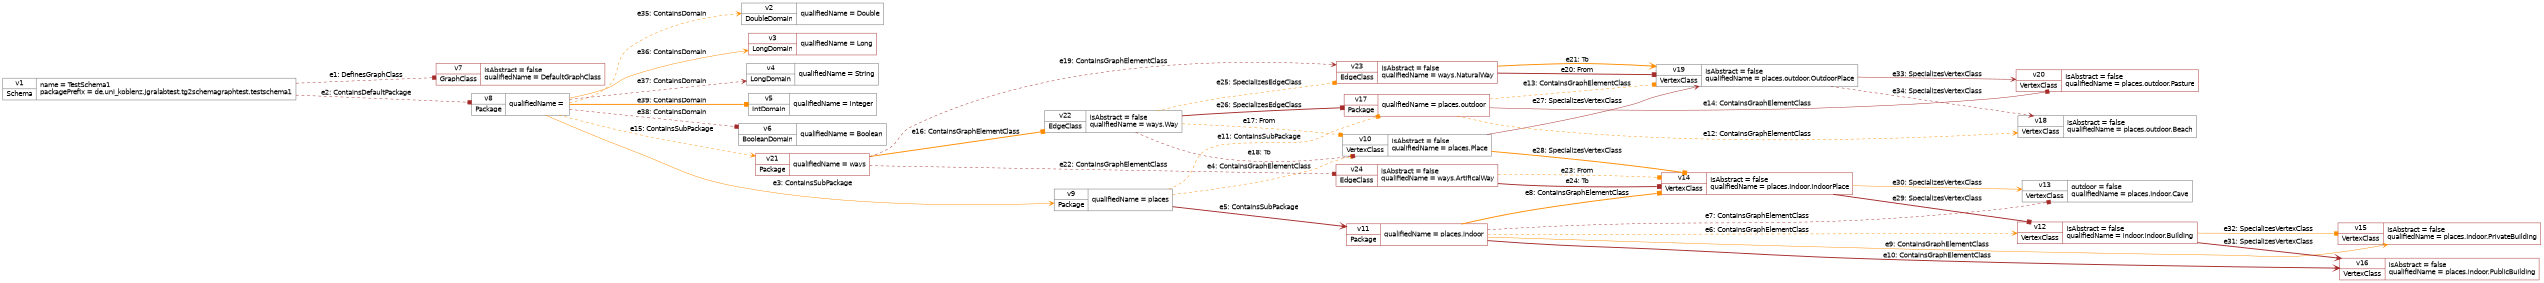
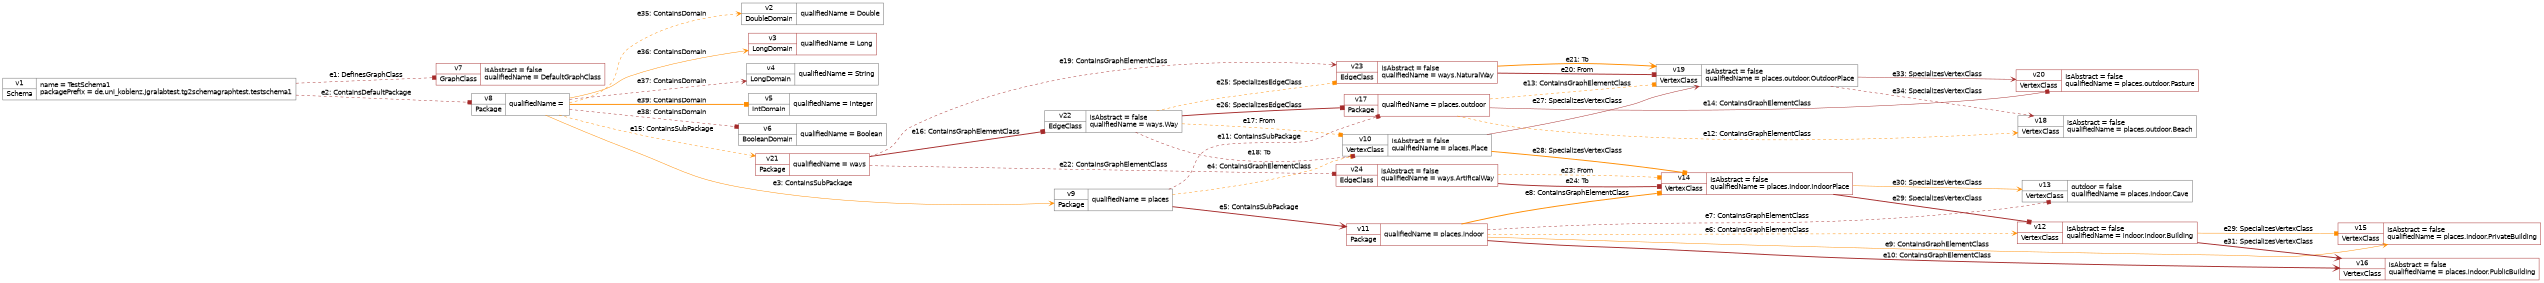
edge "v9" -> "v17": color darkorange -> brown
edge "v21" -> "v22": color darkorange -> brown
edge "v12" -> "v15": label "e32: SpecializesVertexClass" -> "e29: SpecializesVertexClass"
